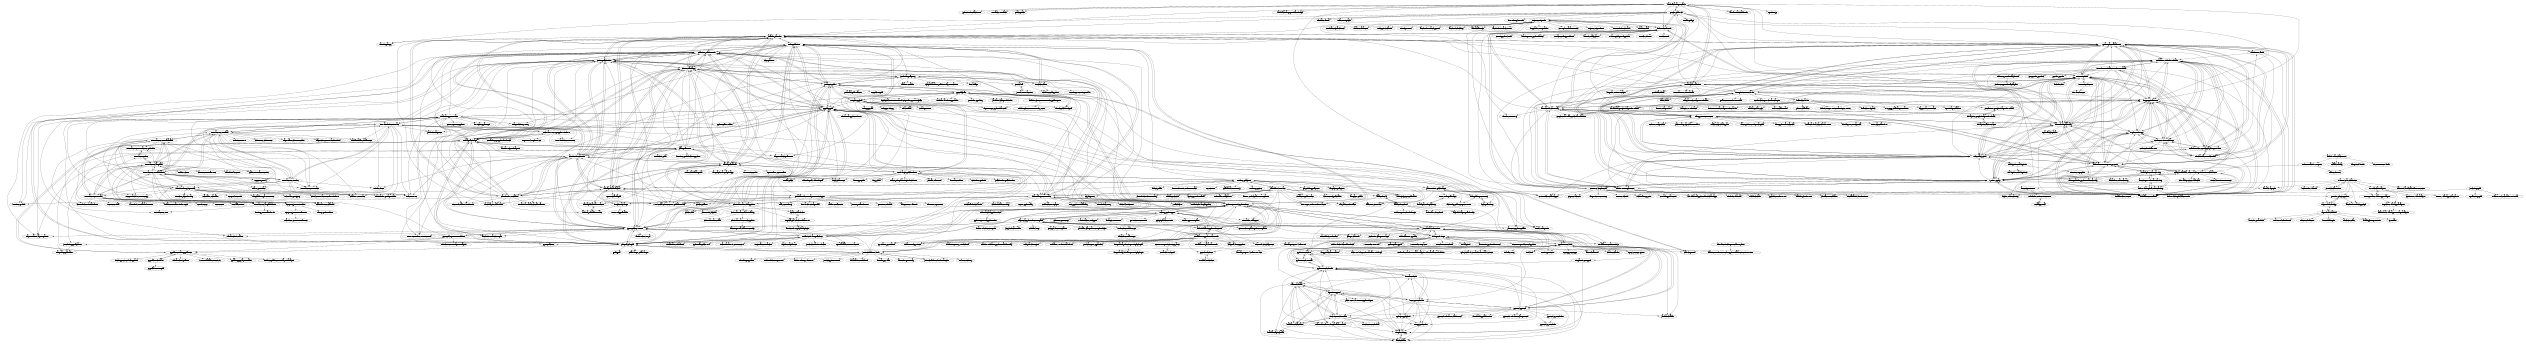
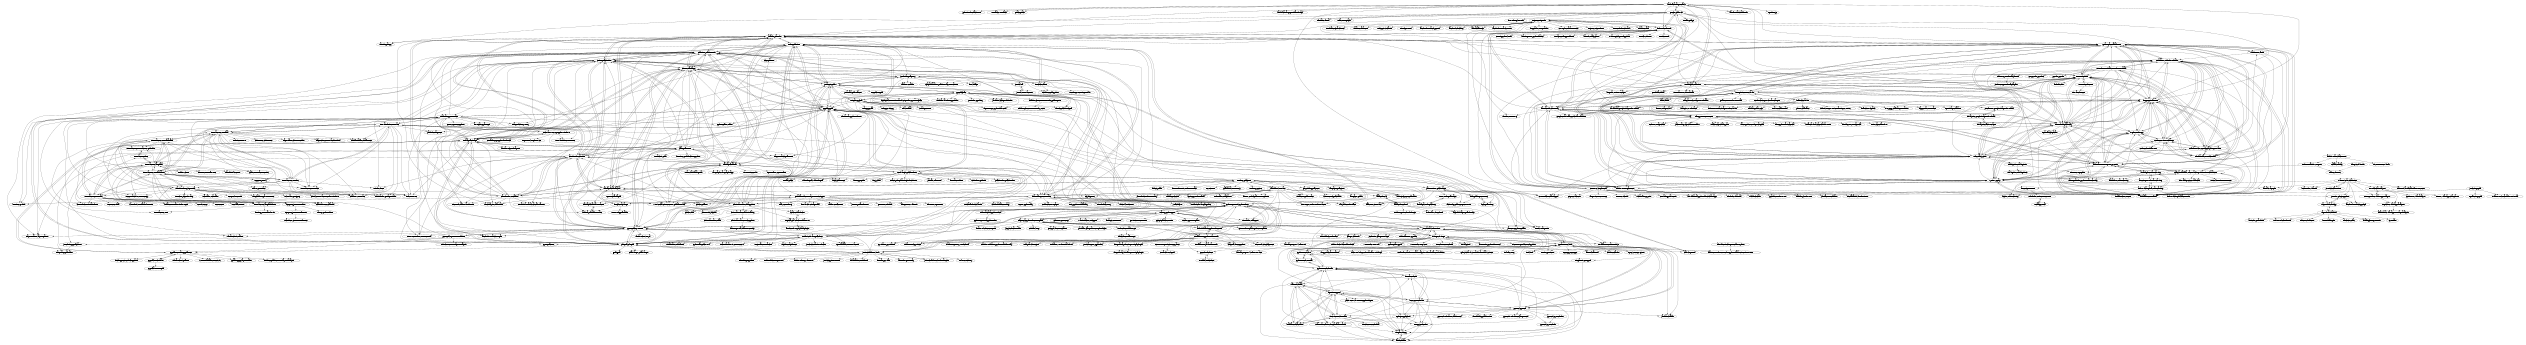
edge "atlanhq/camelot" -> "WZBSocialScienceCenter/pdftabextract": now "clips/pattern" -> "WZBSocialScienceCenter/pdftabextract"
node "bradbase/flyingkoala": removed
